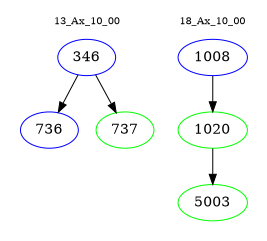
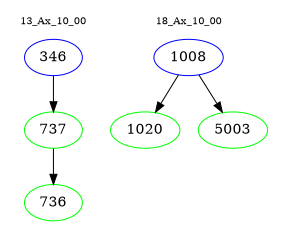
edge "346" -> "736": now "737" -> "736"
node "736": color blue -> green
edge "1020" -> "5003": now "1008" -> "5003"
